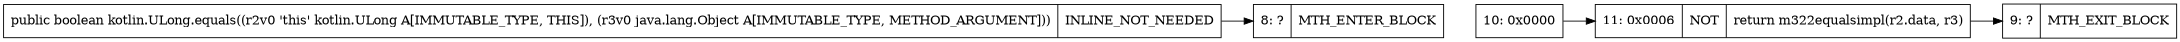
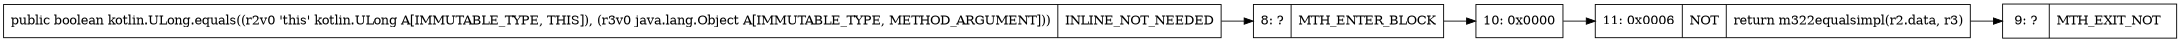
edge "8: ?" -> "10: 0x0000": added
node "9: ?": text "MTH_EXIT_BLOCK" -> "MTH_EXIT_NOT"
